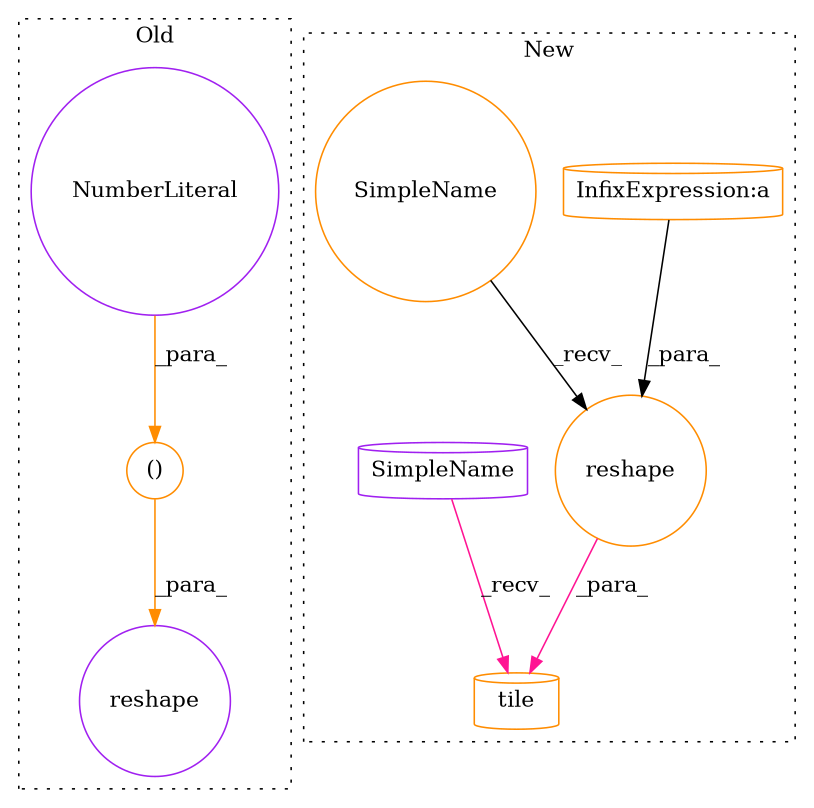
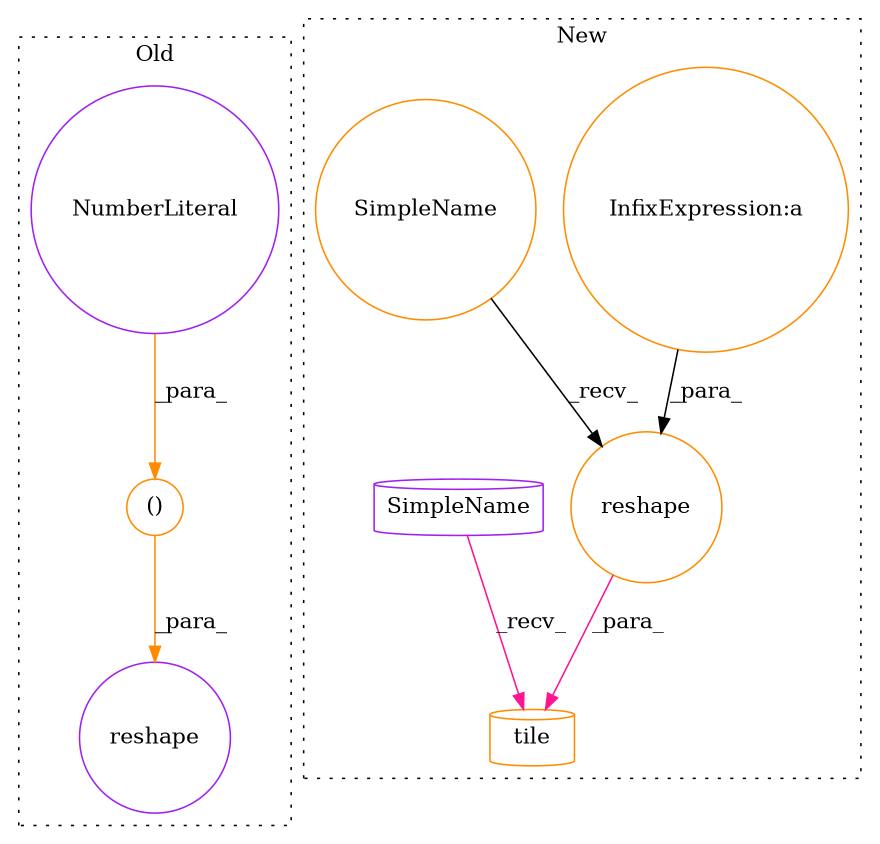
node "InfixExpression:a": shape cylinder -> circle
